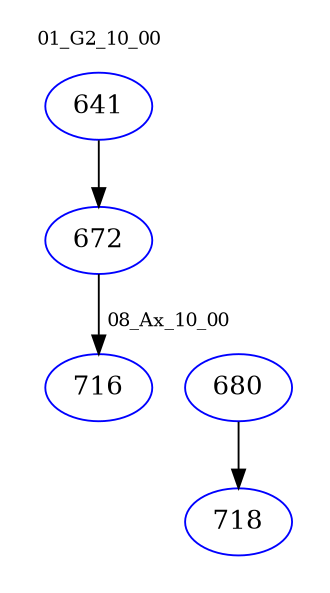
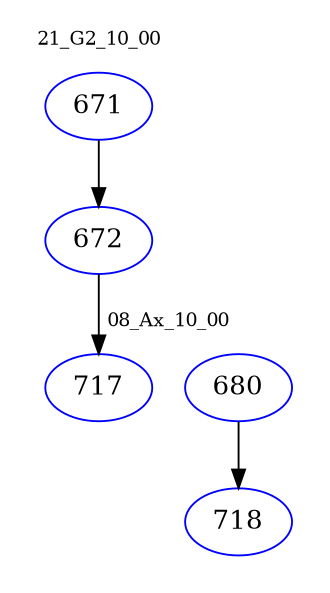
cluster "01_G2_10_00": label "01_G2_10_00" -> "21_G2_10_00"
node "641": label "641" -> "671"
node "716": label "716" -> "717"
